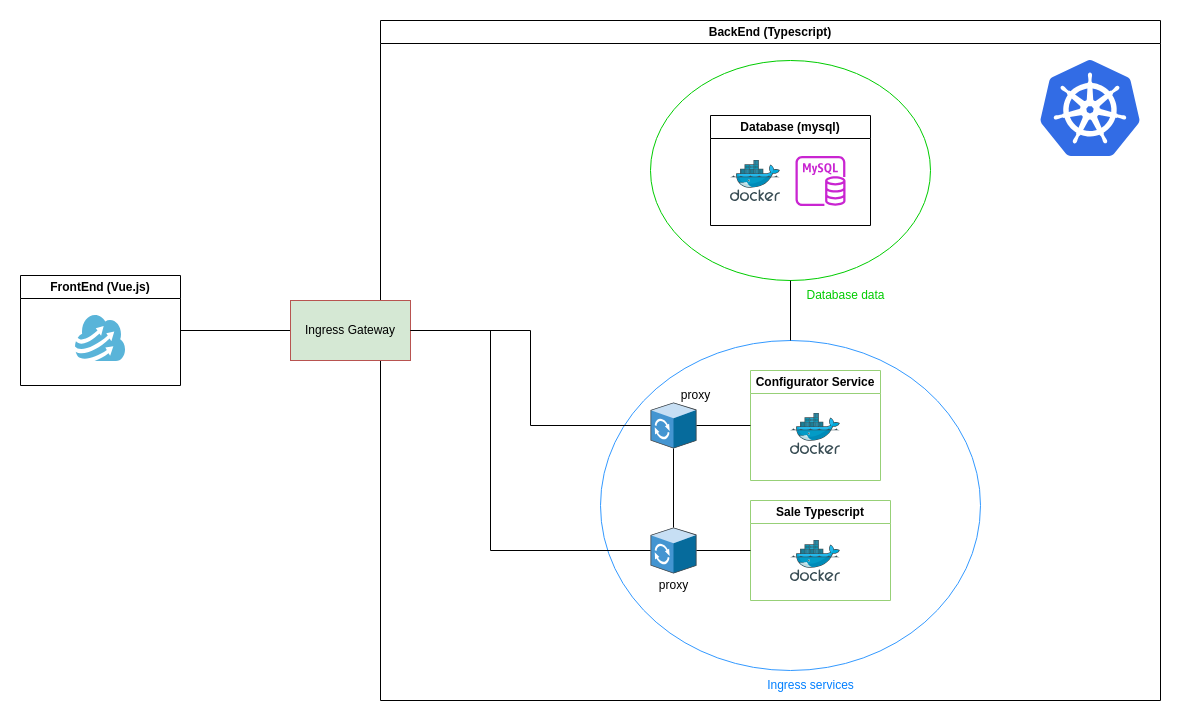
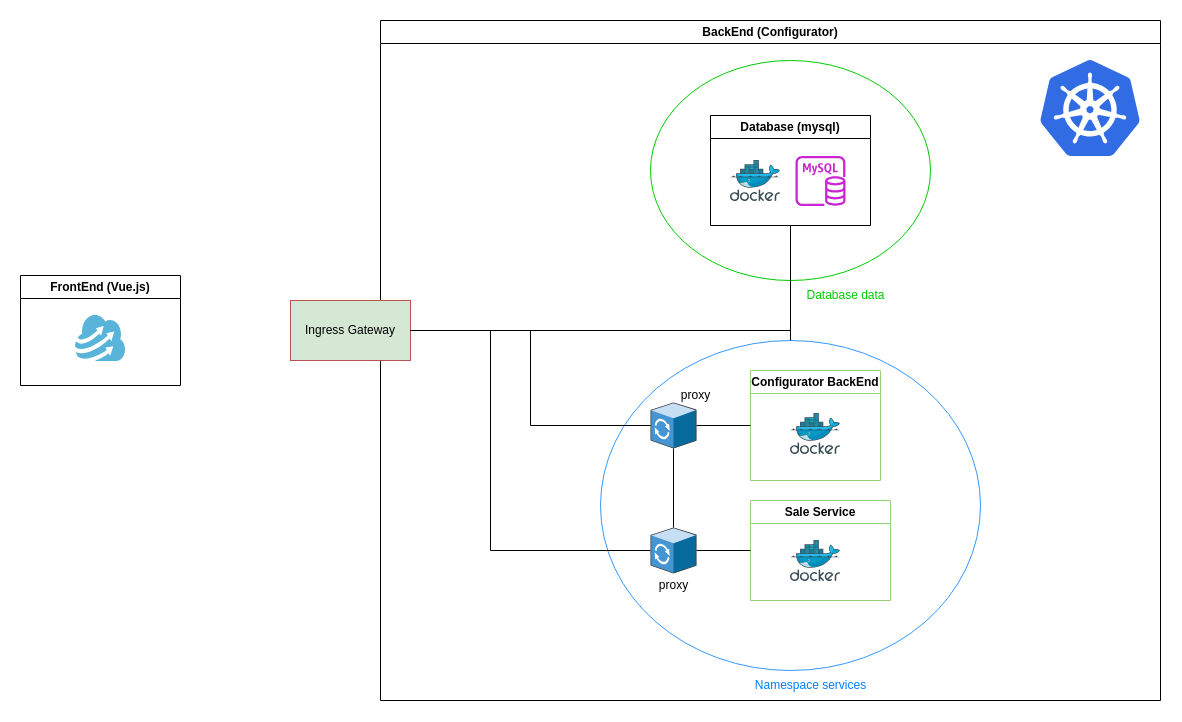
node "BackEnd (Typescript)": label "BackEnd (Typescript)" -> "BackEnd (Configurator)"
edge "FrontEnd (Vue.js)" -- "Ingress Gateway": now "Database (mysql)" -- "Ingress Gateway"
node "Configurator Service": label "Configurator Service" -> "Configurator BackEnd"
node "Sale Typescript": label "Sale Typescript" -> "Sale Service"
node "Ingress services": label "Ingress services" -> "Namespace services"
